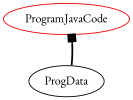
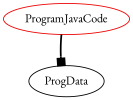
edge "ProgData" -> "ProgramJavaCode": reversed
